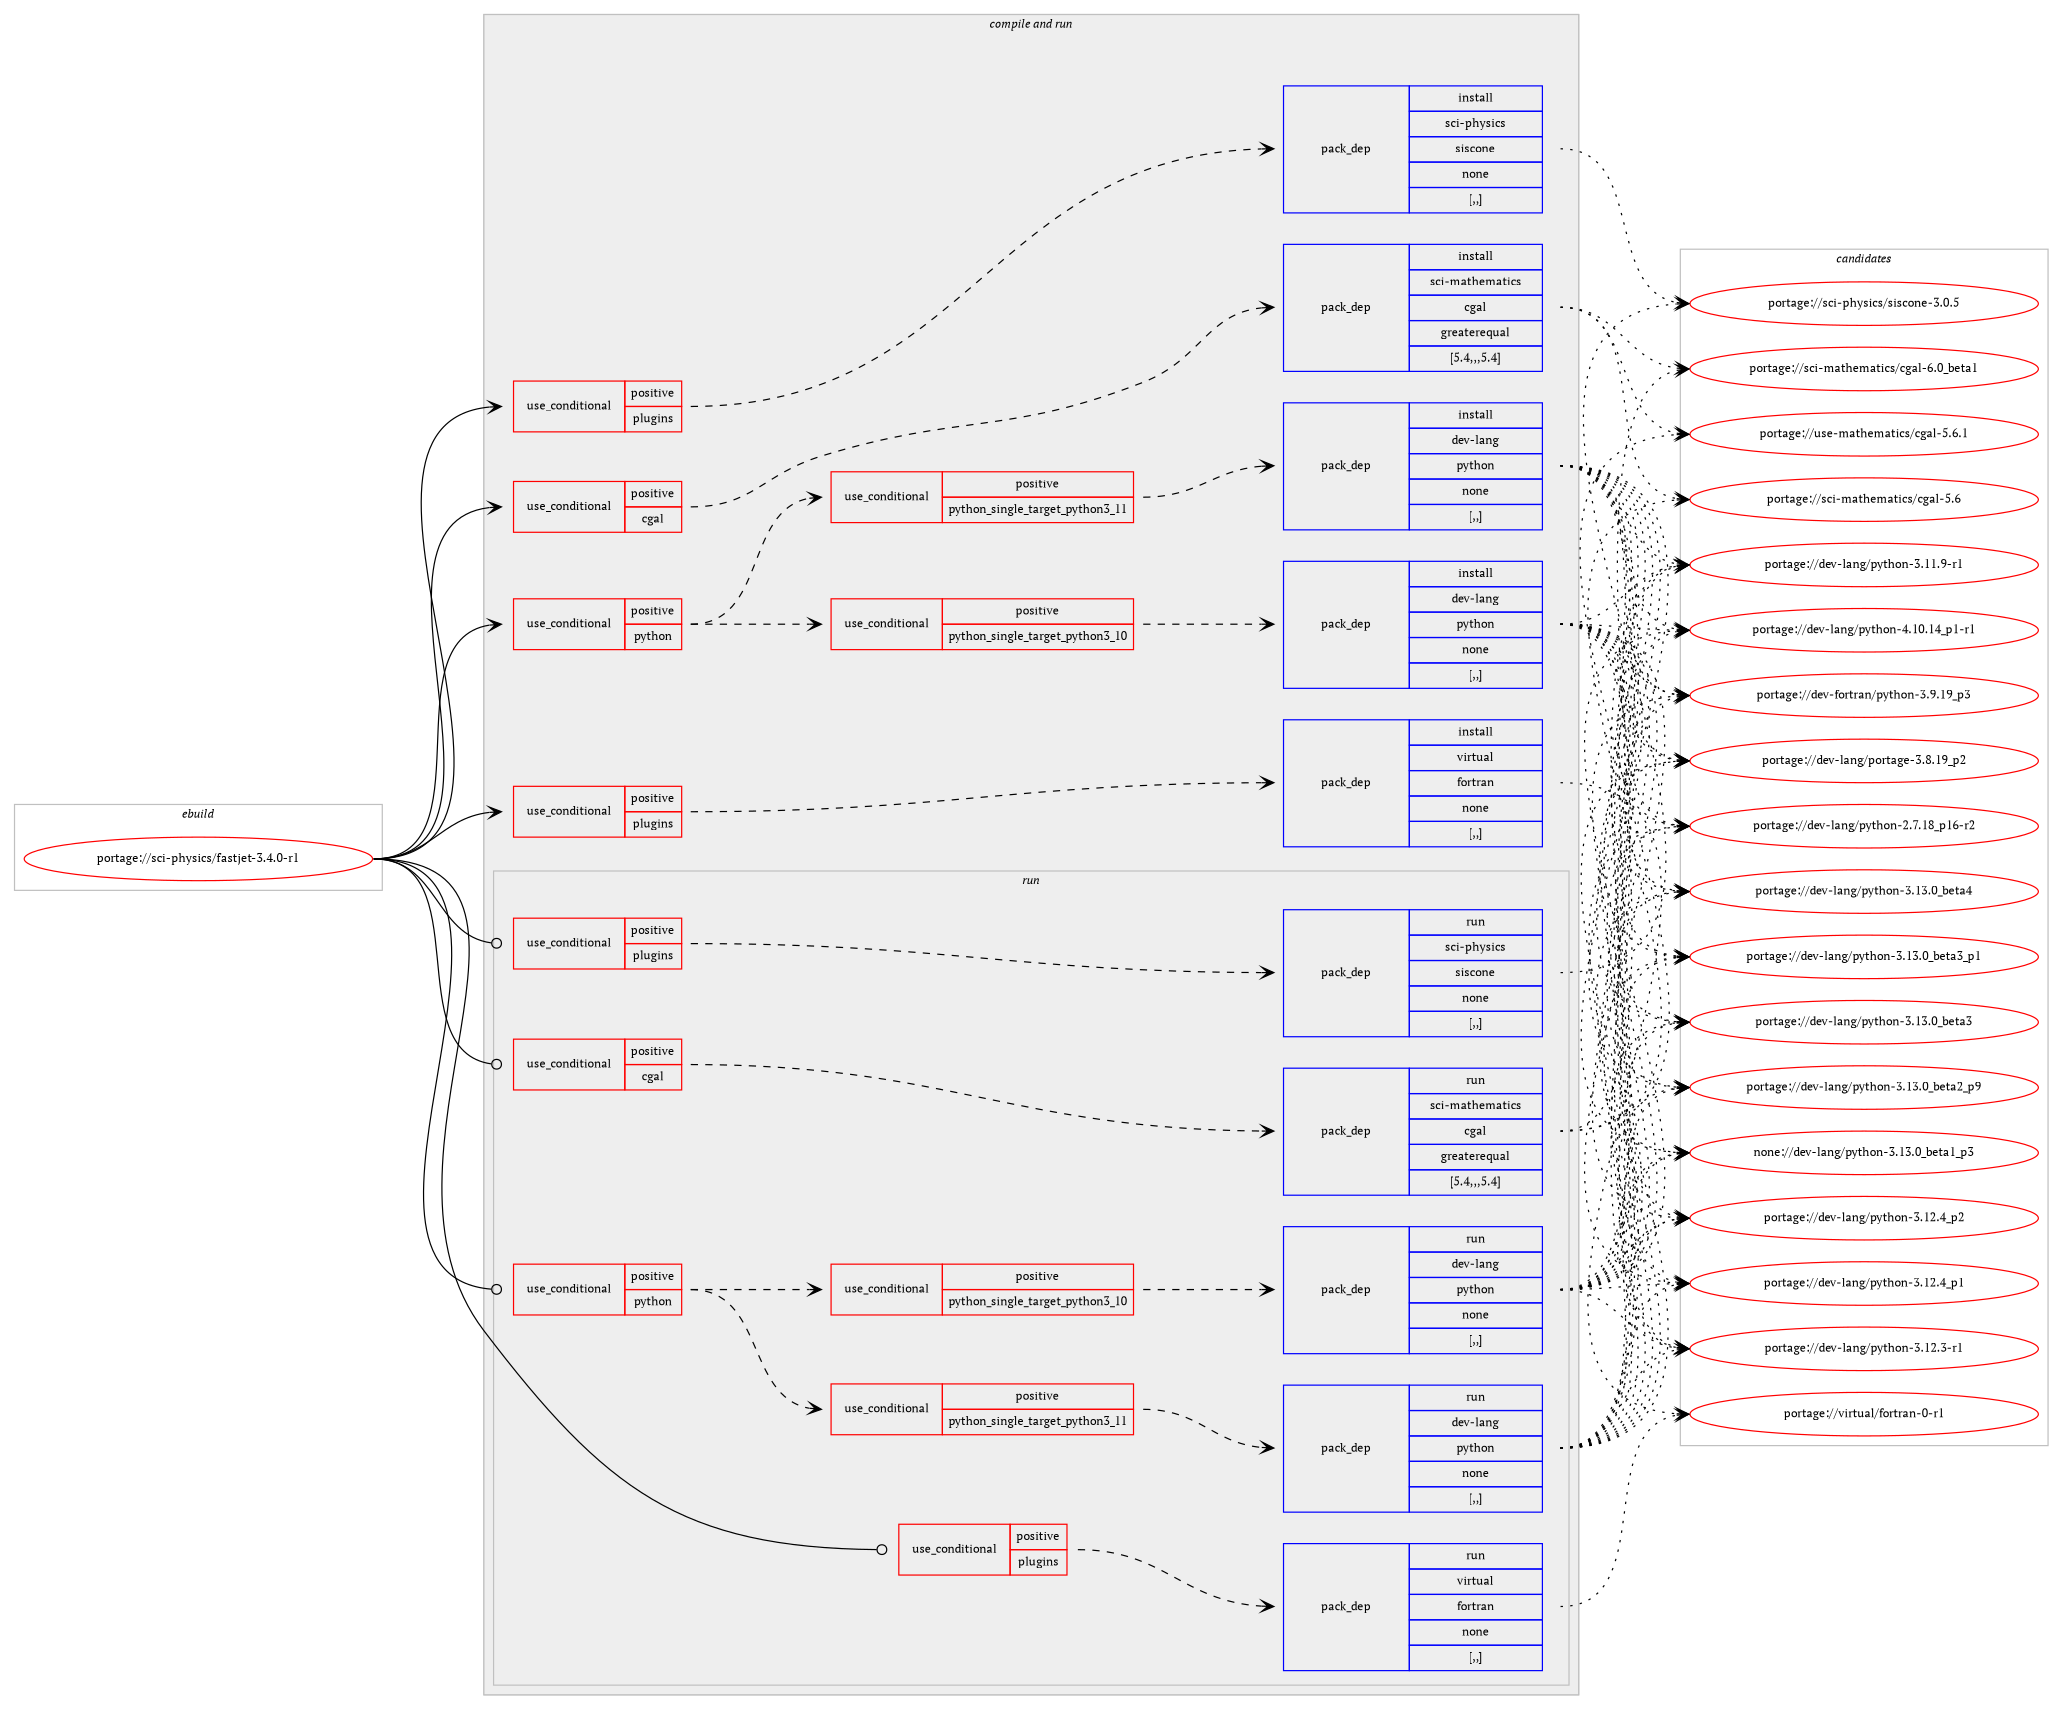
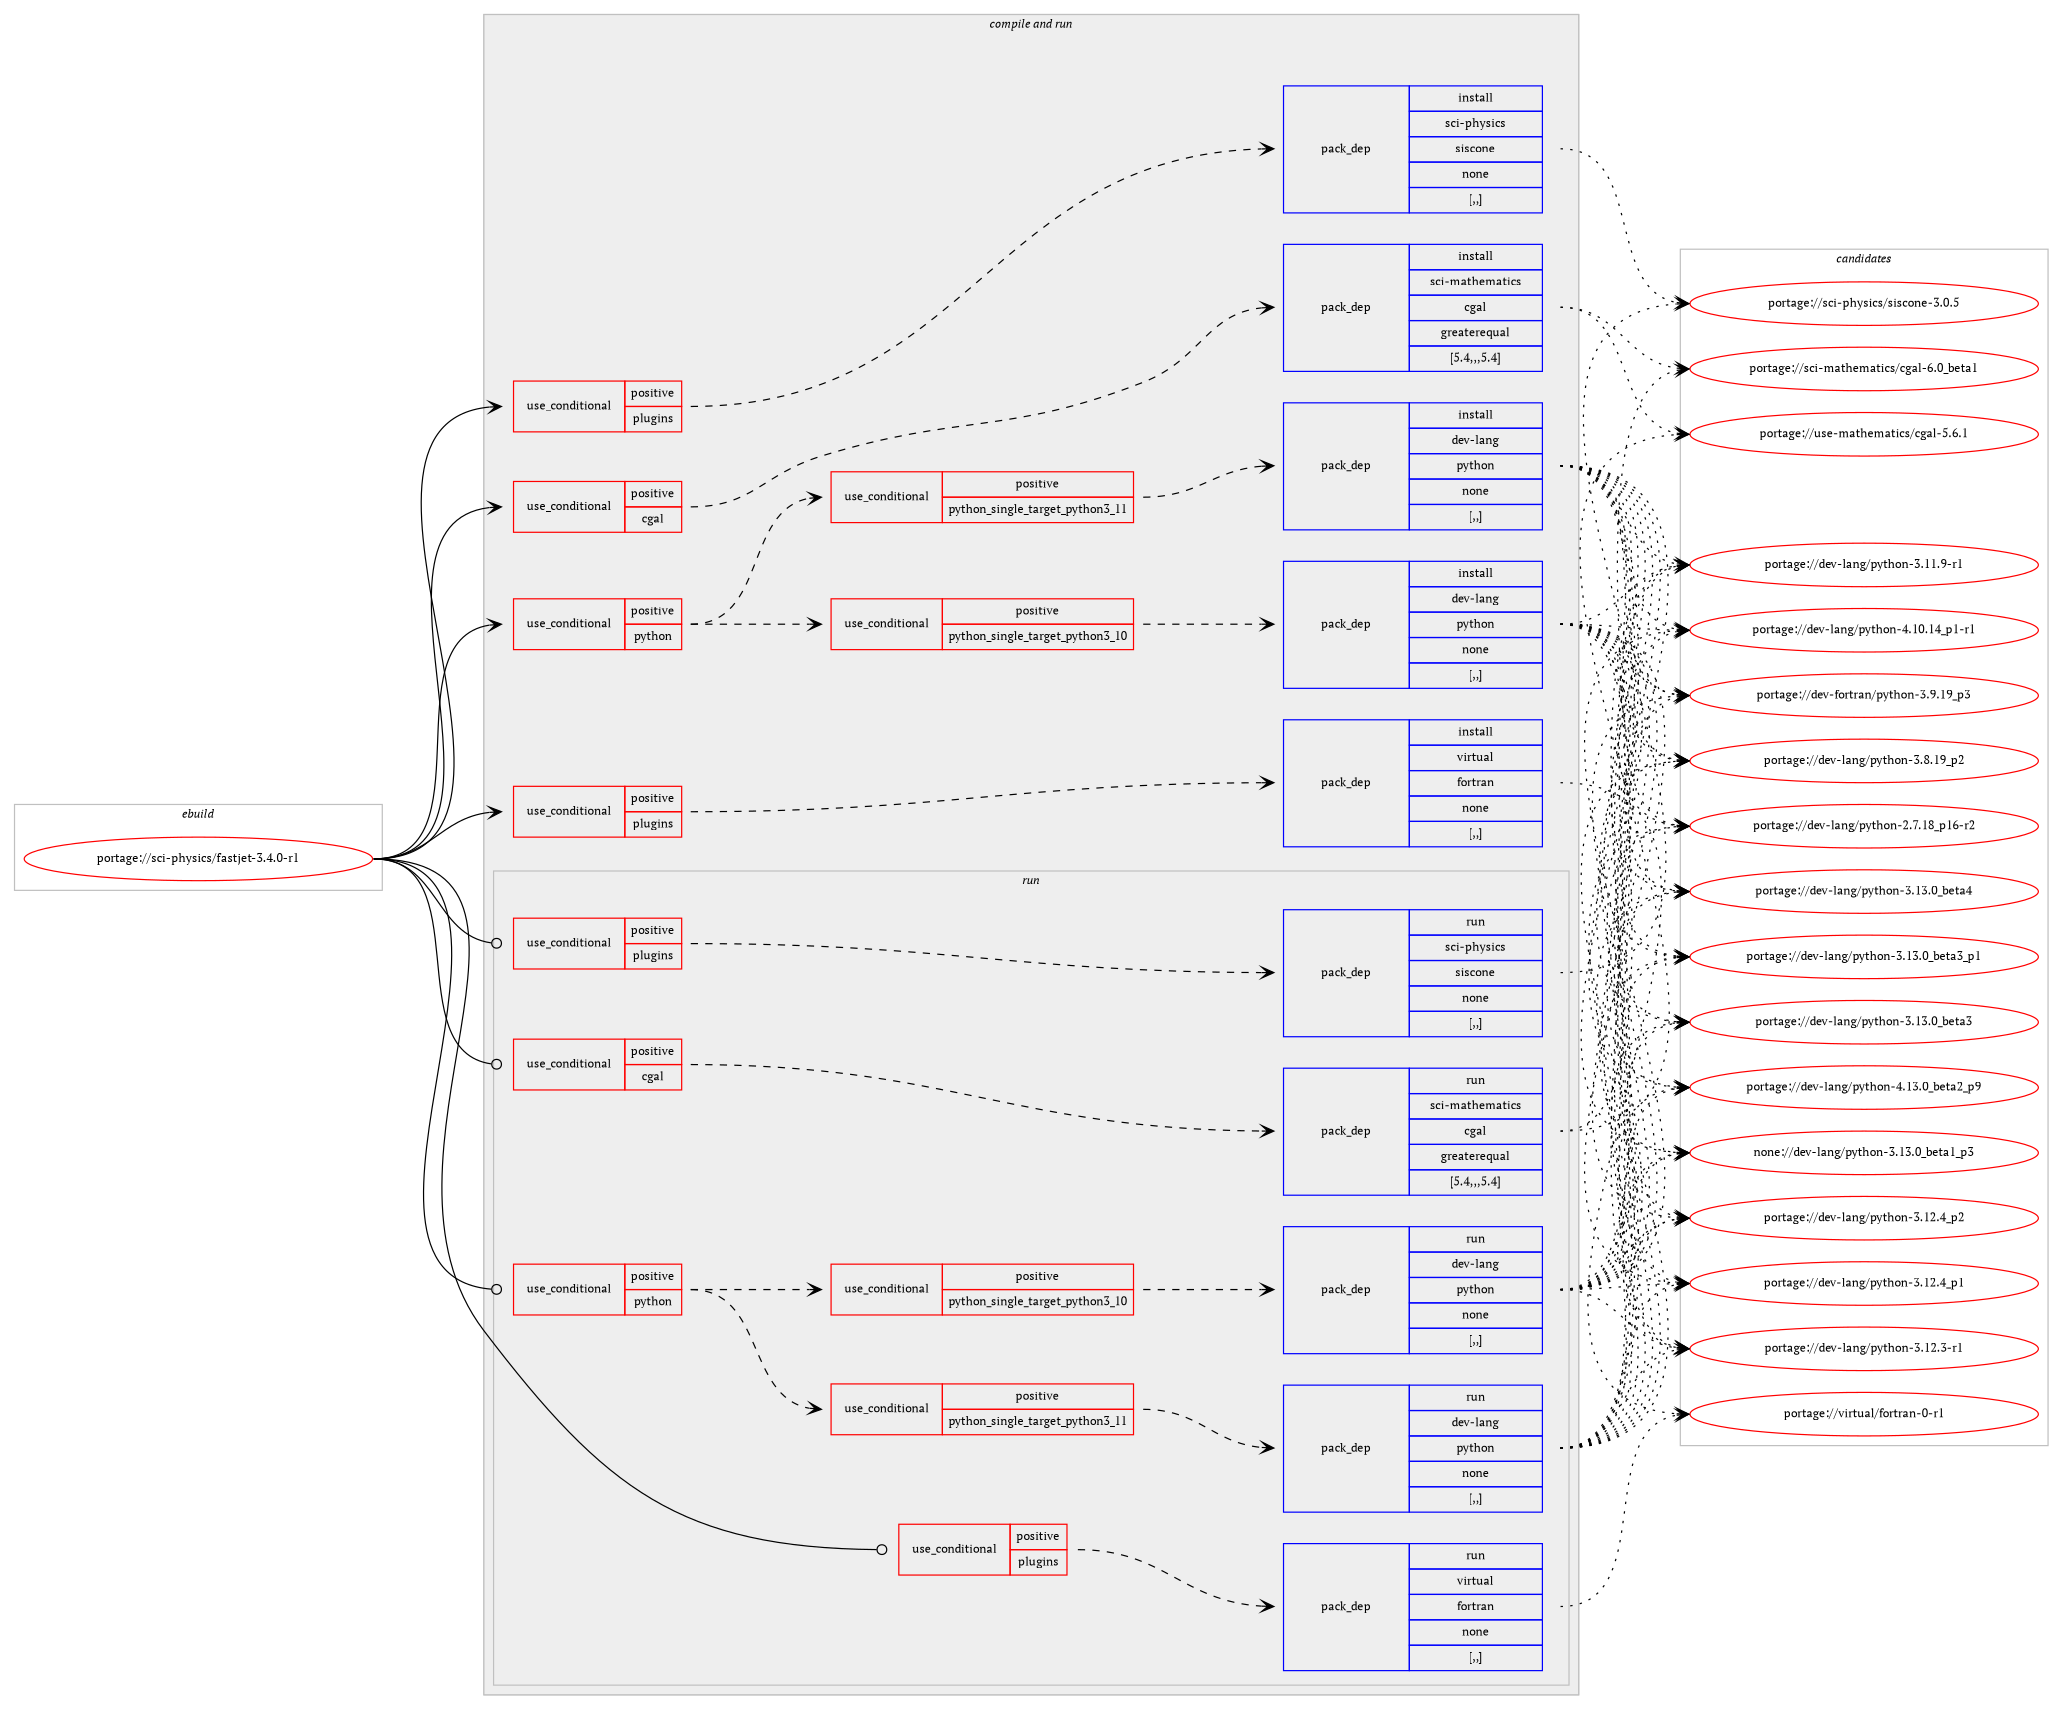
node "portage://sci-mathematics/cgal-5.6": removed
node "portage://dev-lang/portage-3.8.19_p2": label "portage://dev-lang/portage-3.8.19_p2" -> "portage://dev-lang/python-3.8.19_p2"
node "portage://dev-lang/python-3.13.0_beta2_p9": label "portage://dev-lang/python-3.13.0_beta2_p9" -> "portage://dev-lang/python-4.13.0_beta2_p9"
